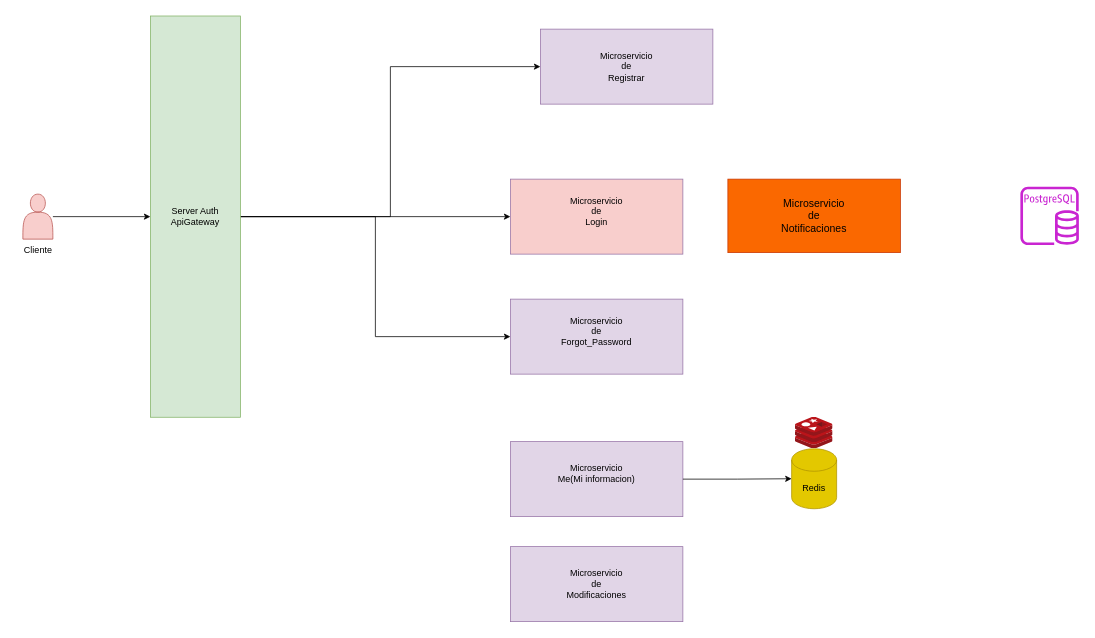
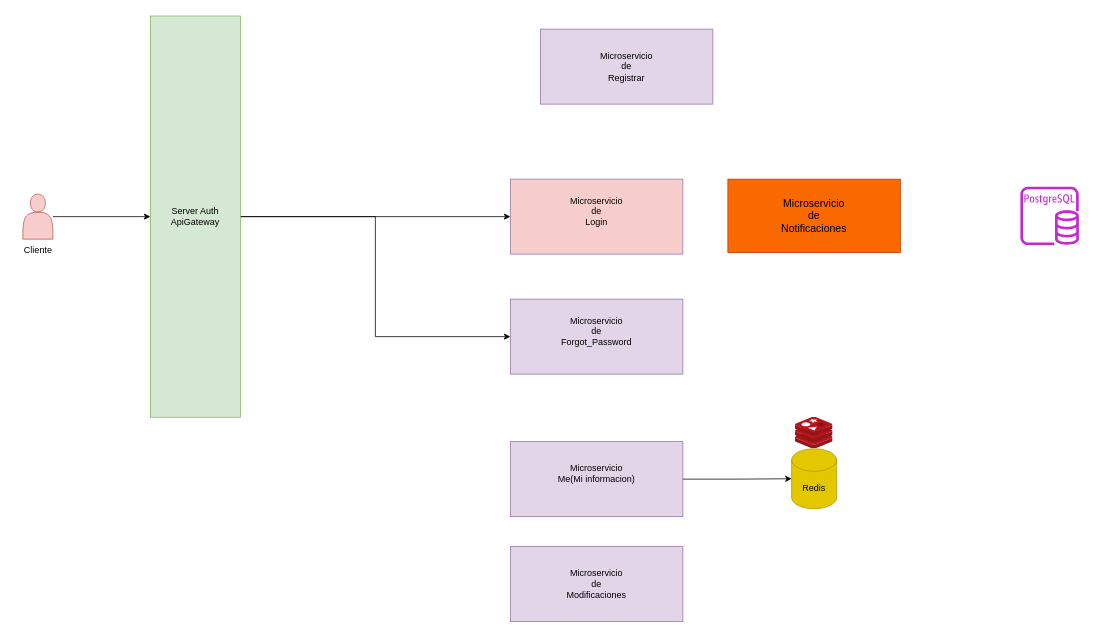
edge "Server Auth ApiGateway" -> "Microservicio de Registrar": removed
